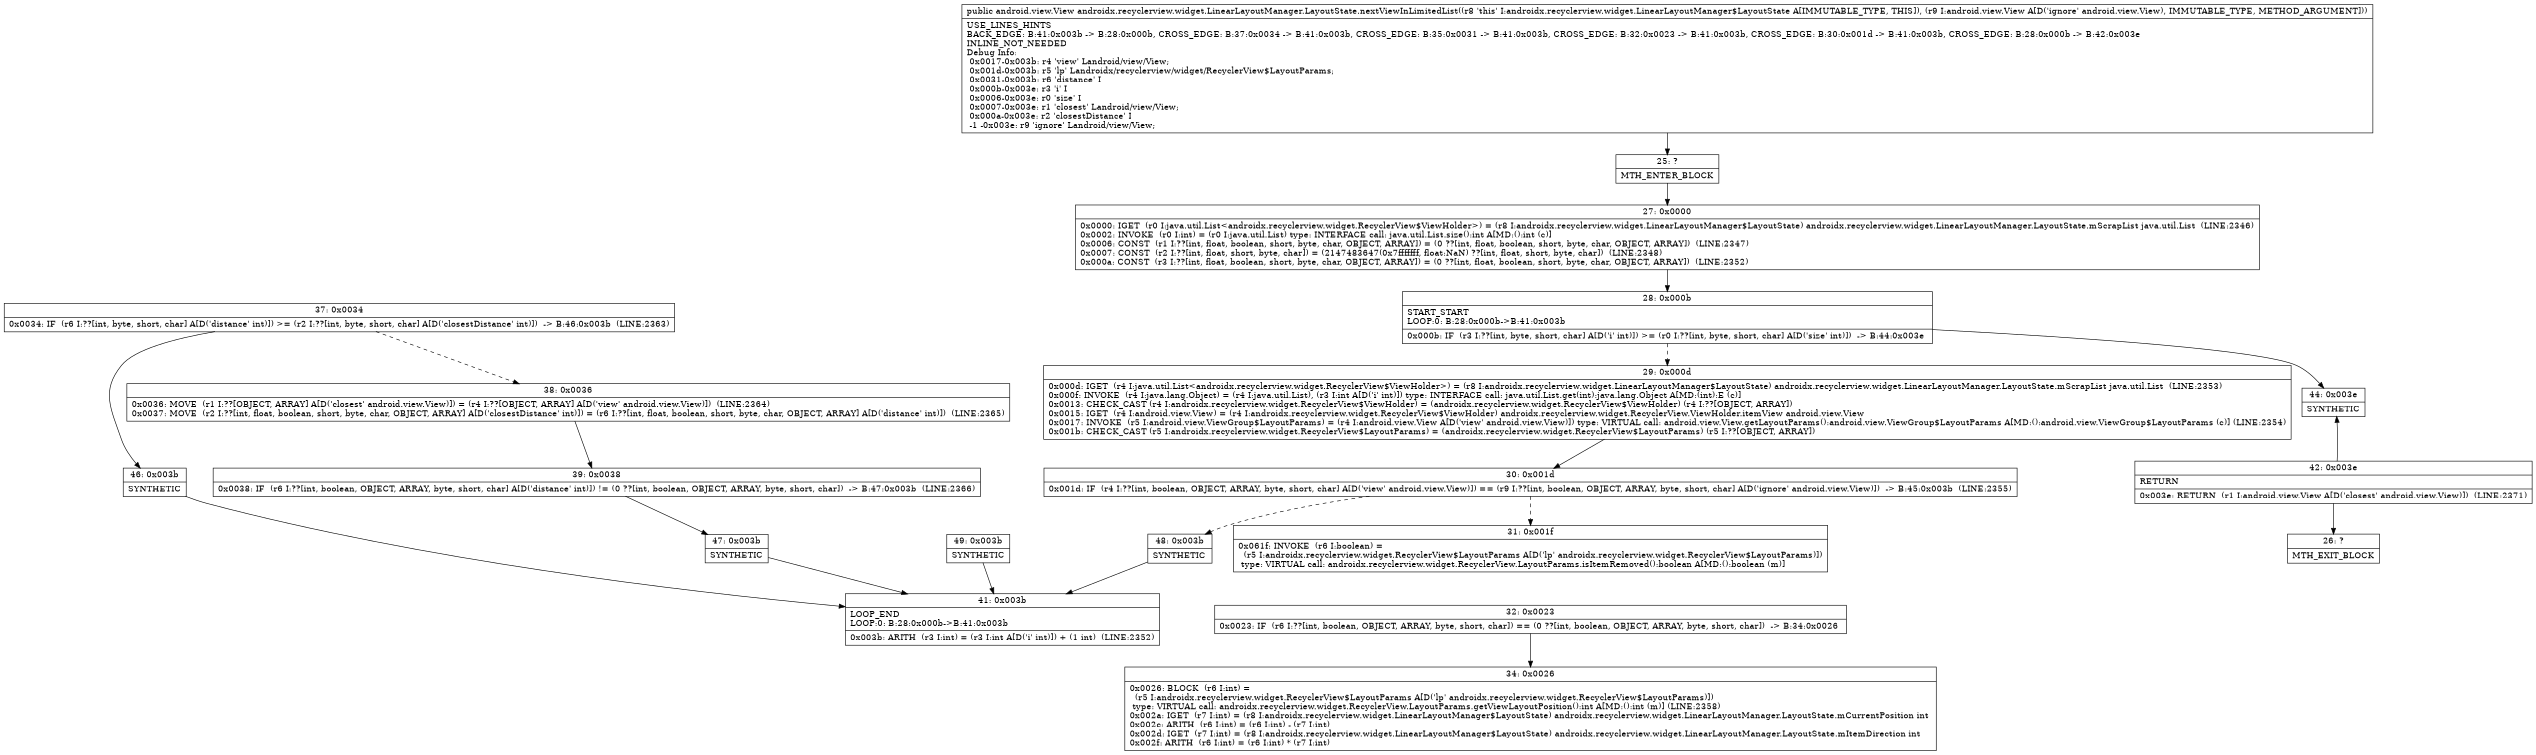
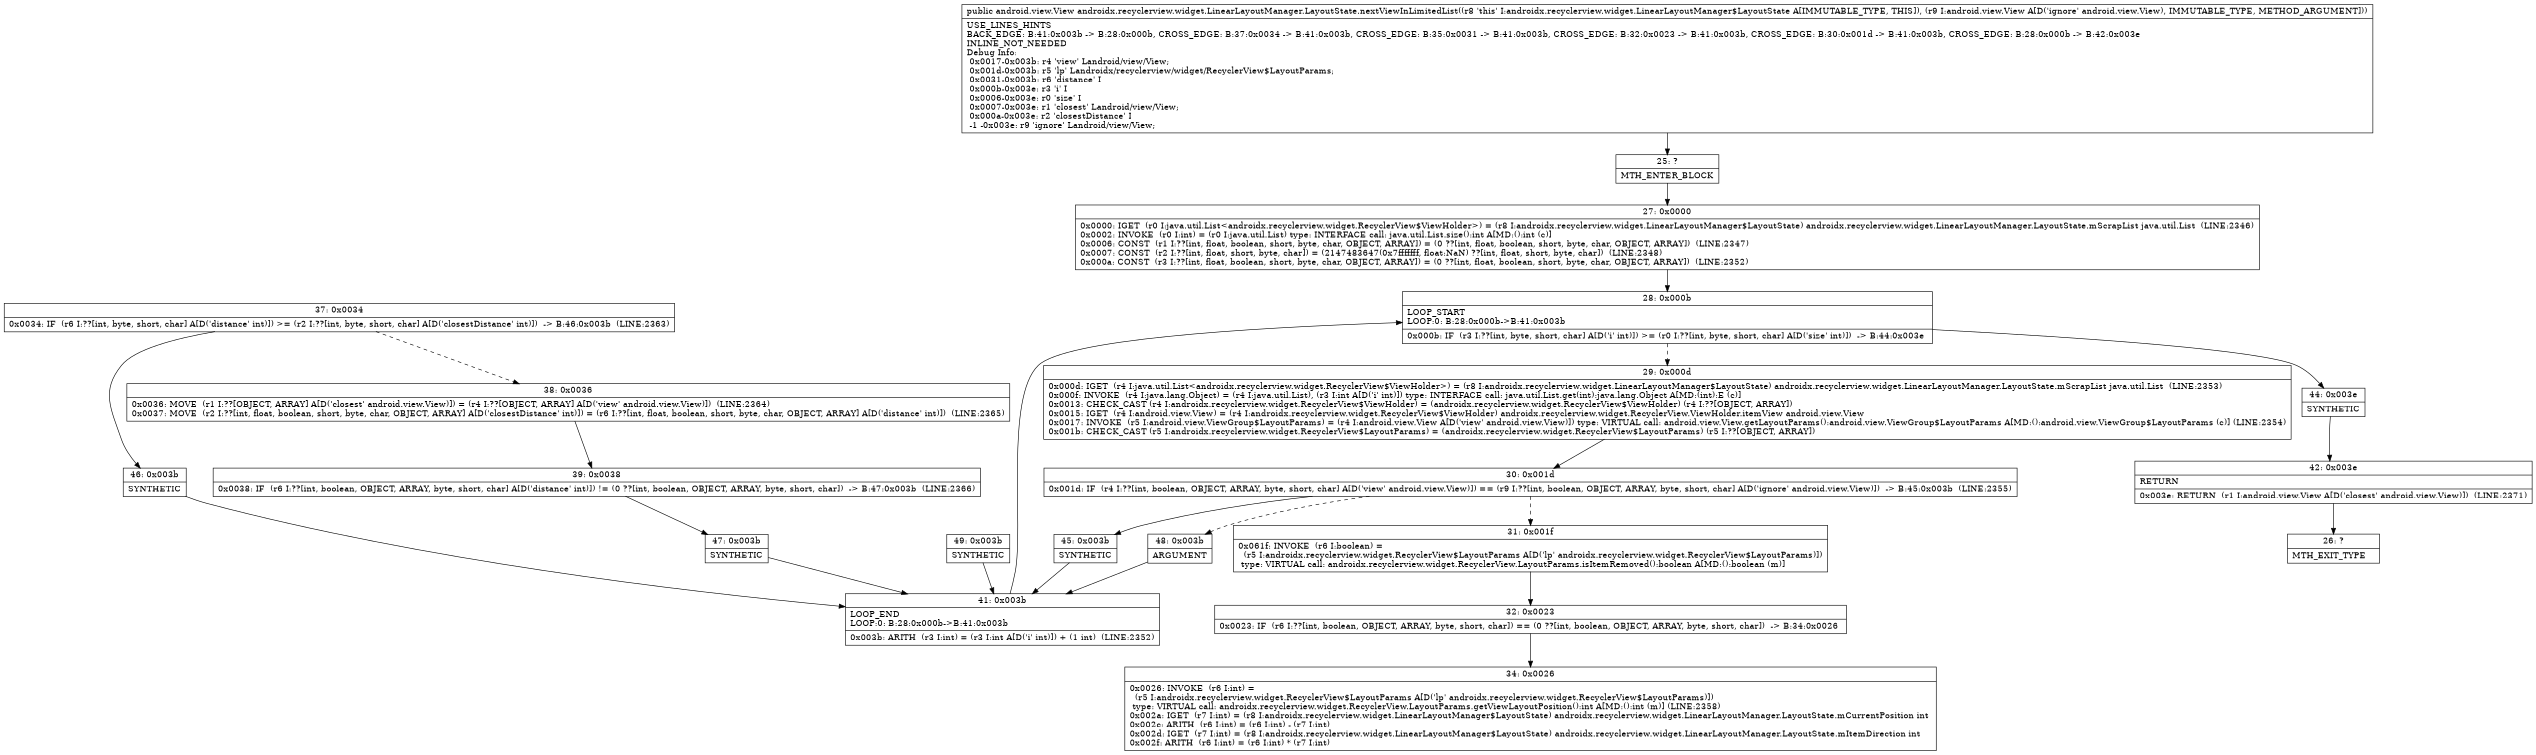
node "28: 0x000b": text "START_START" -> "LOOP_START"
edge "41: 0x003b" -> "28: 0x000b": added
edge "42: 0x003e" -> "44: 0x003e": reversed
node "45: 0x003b": added
node "48: 0x003b": text "SYNTHETIC" -> "ARGUMENT"
node "26: ?": text "MTH_EXIT_BLOCK" -> "MTH_EXIT_TYPE"
edge "31: 0x001f" -> "32: 0x0023": added
node "34: 0x0026": text "0x0026: BLOCK  (r6 I:int) =" -> "0x0026: INVOKE  (r6 I:int) ="
